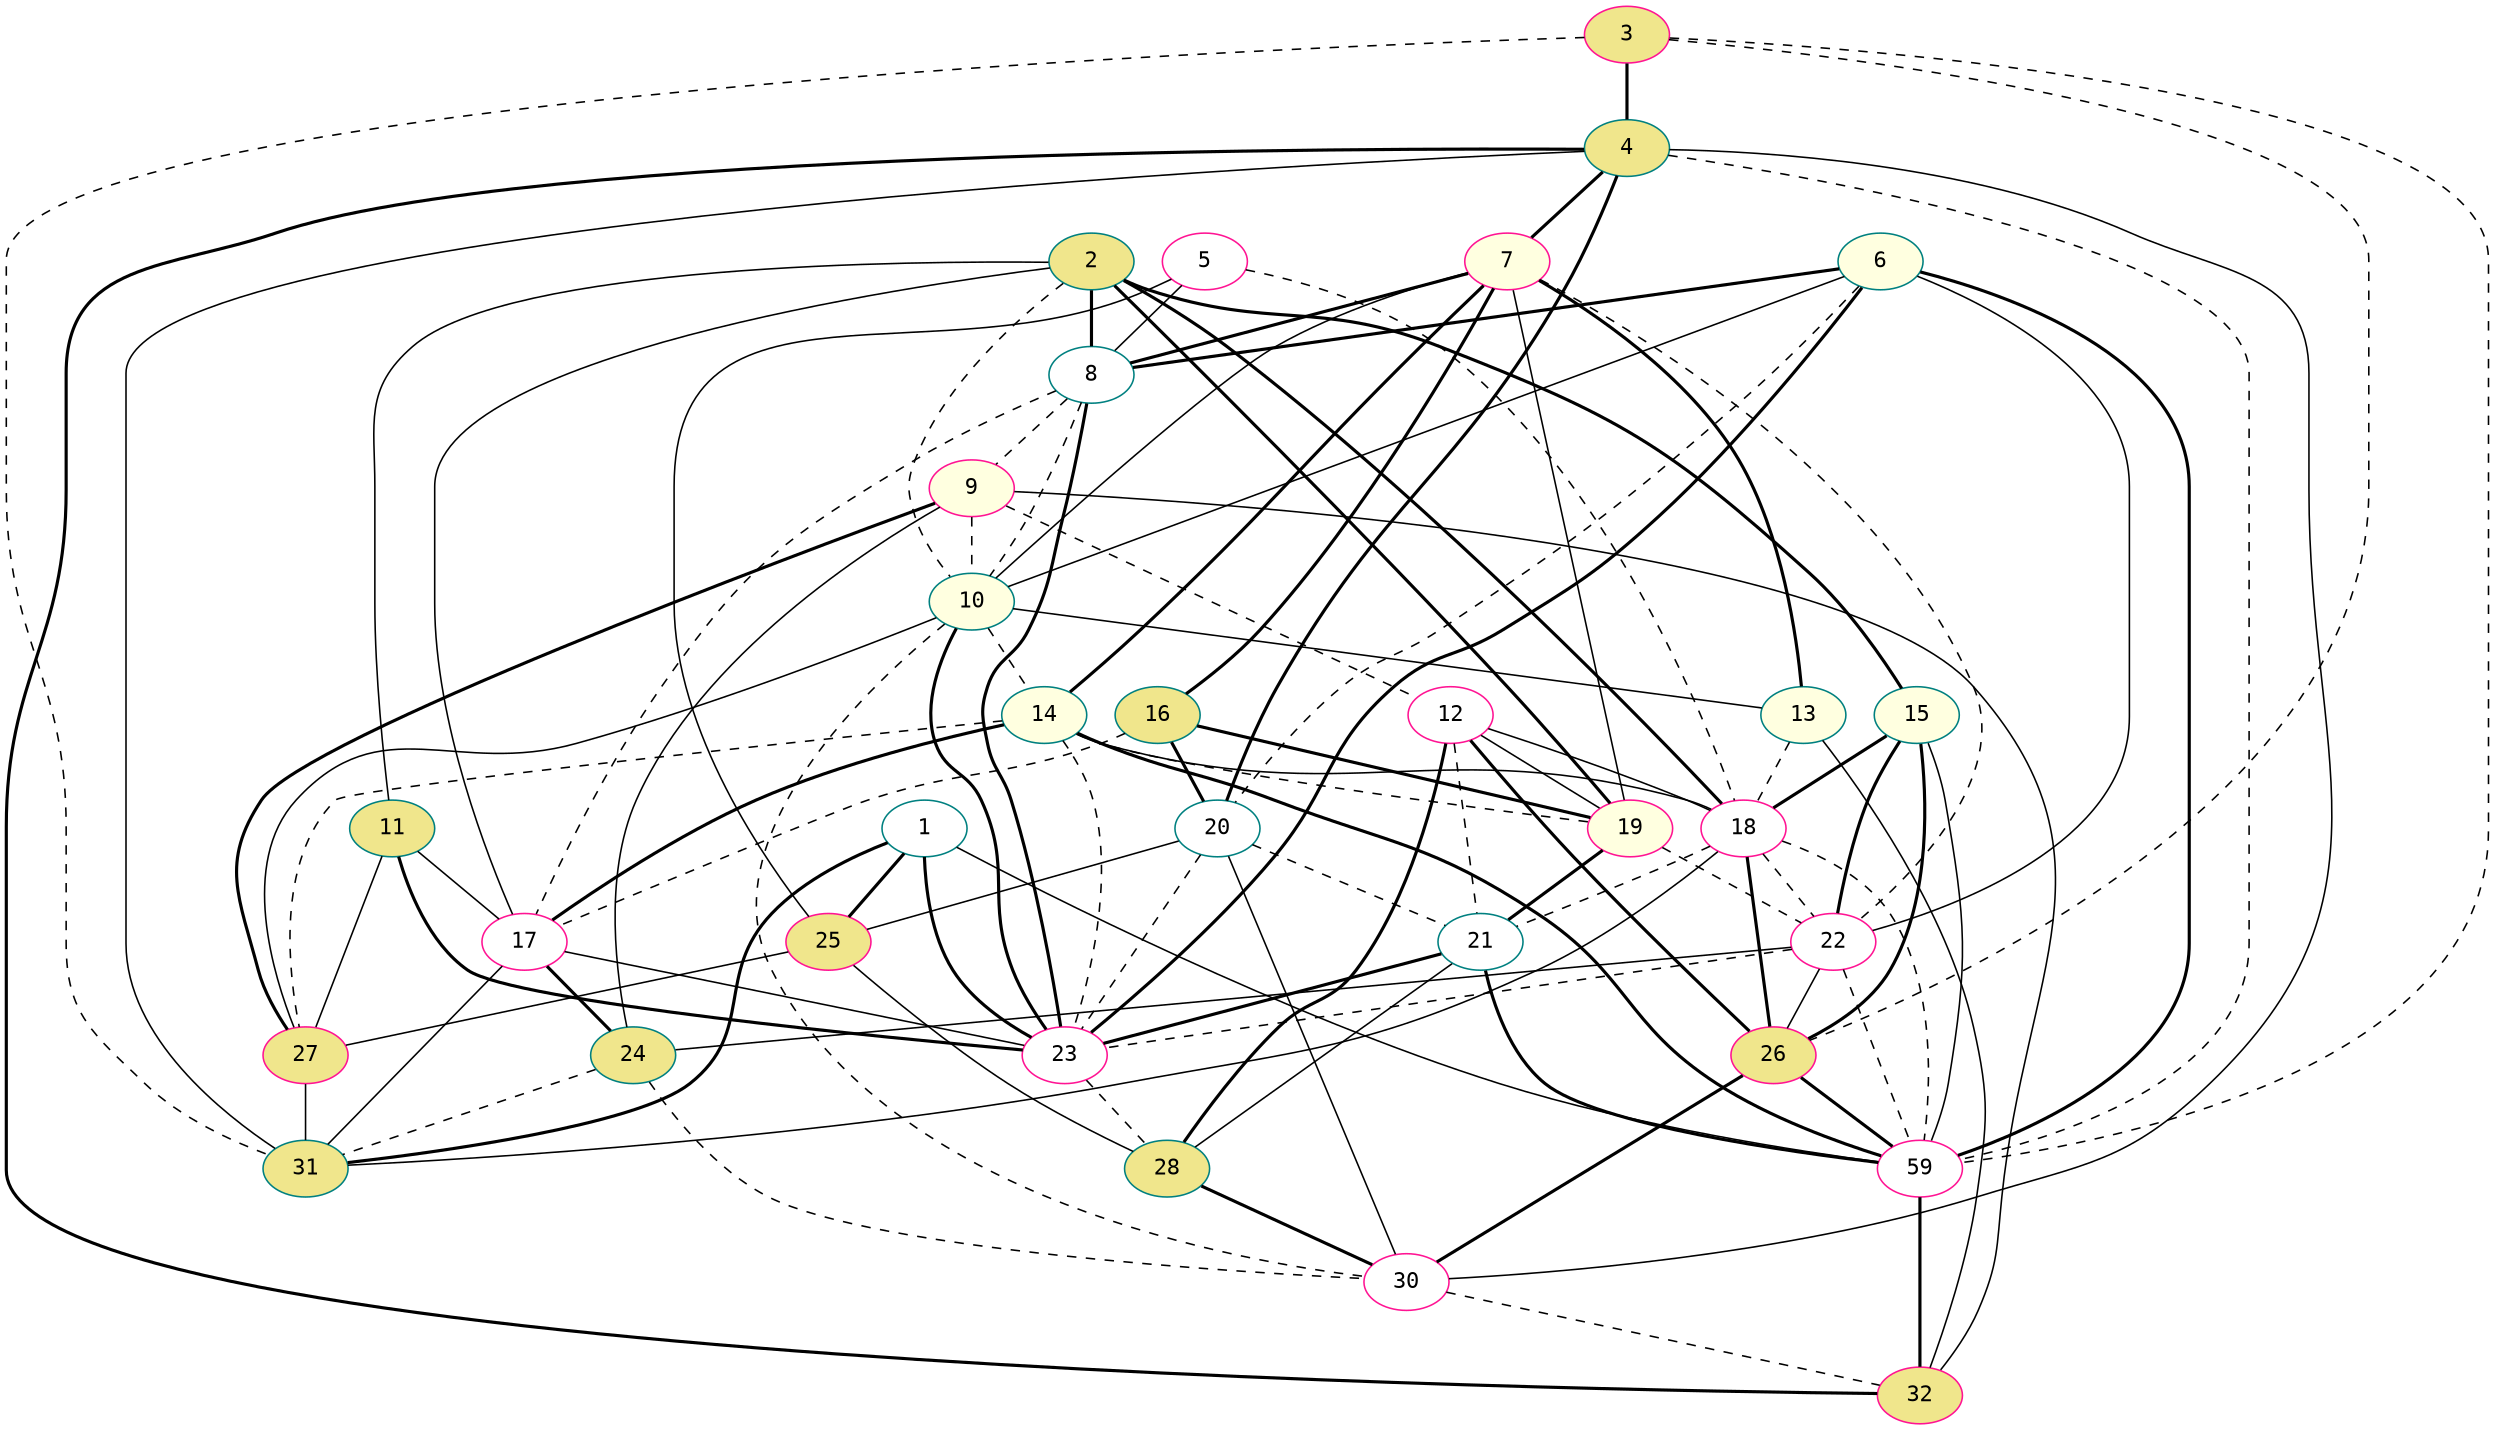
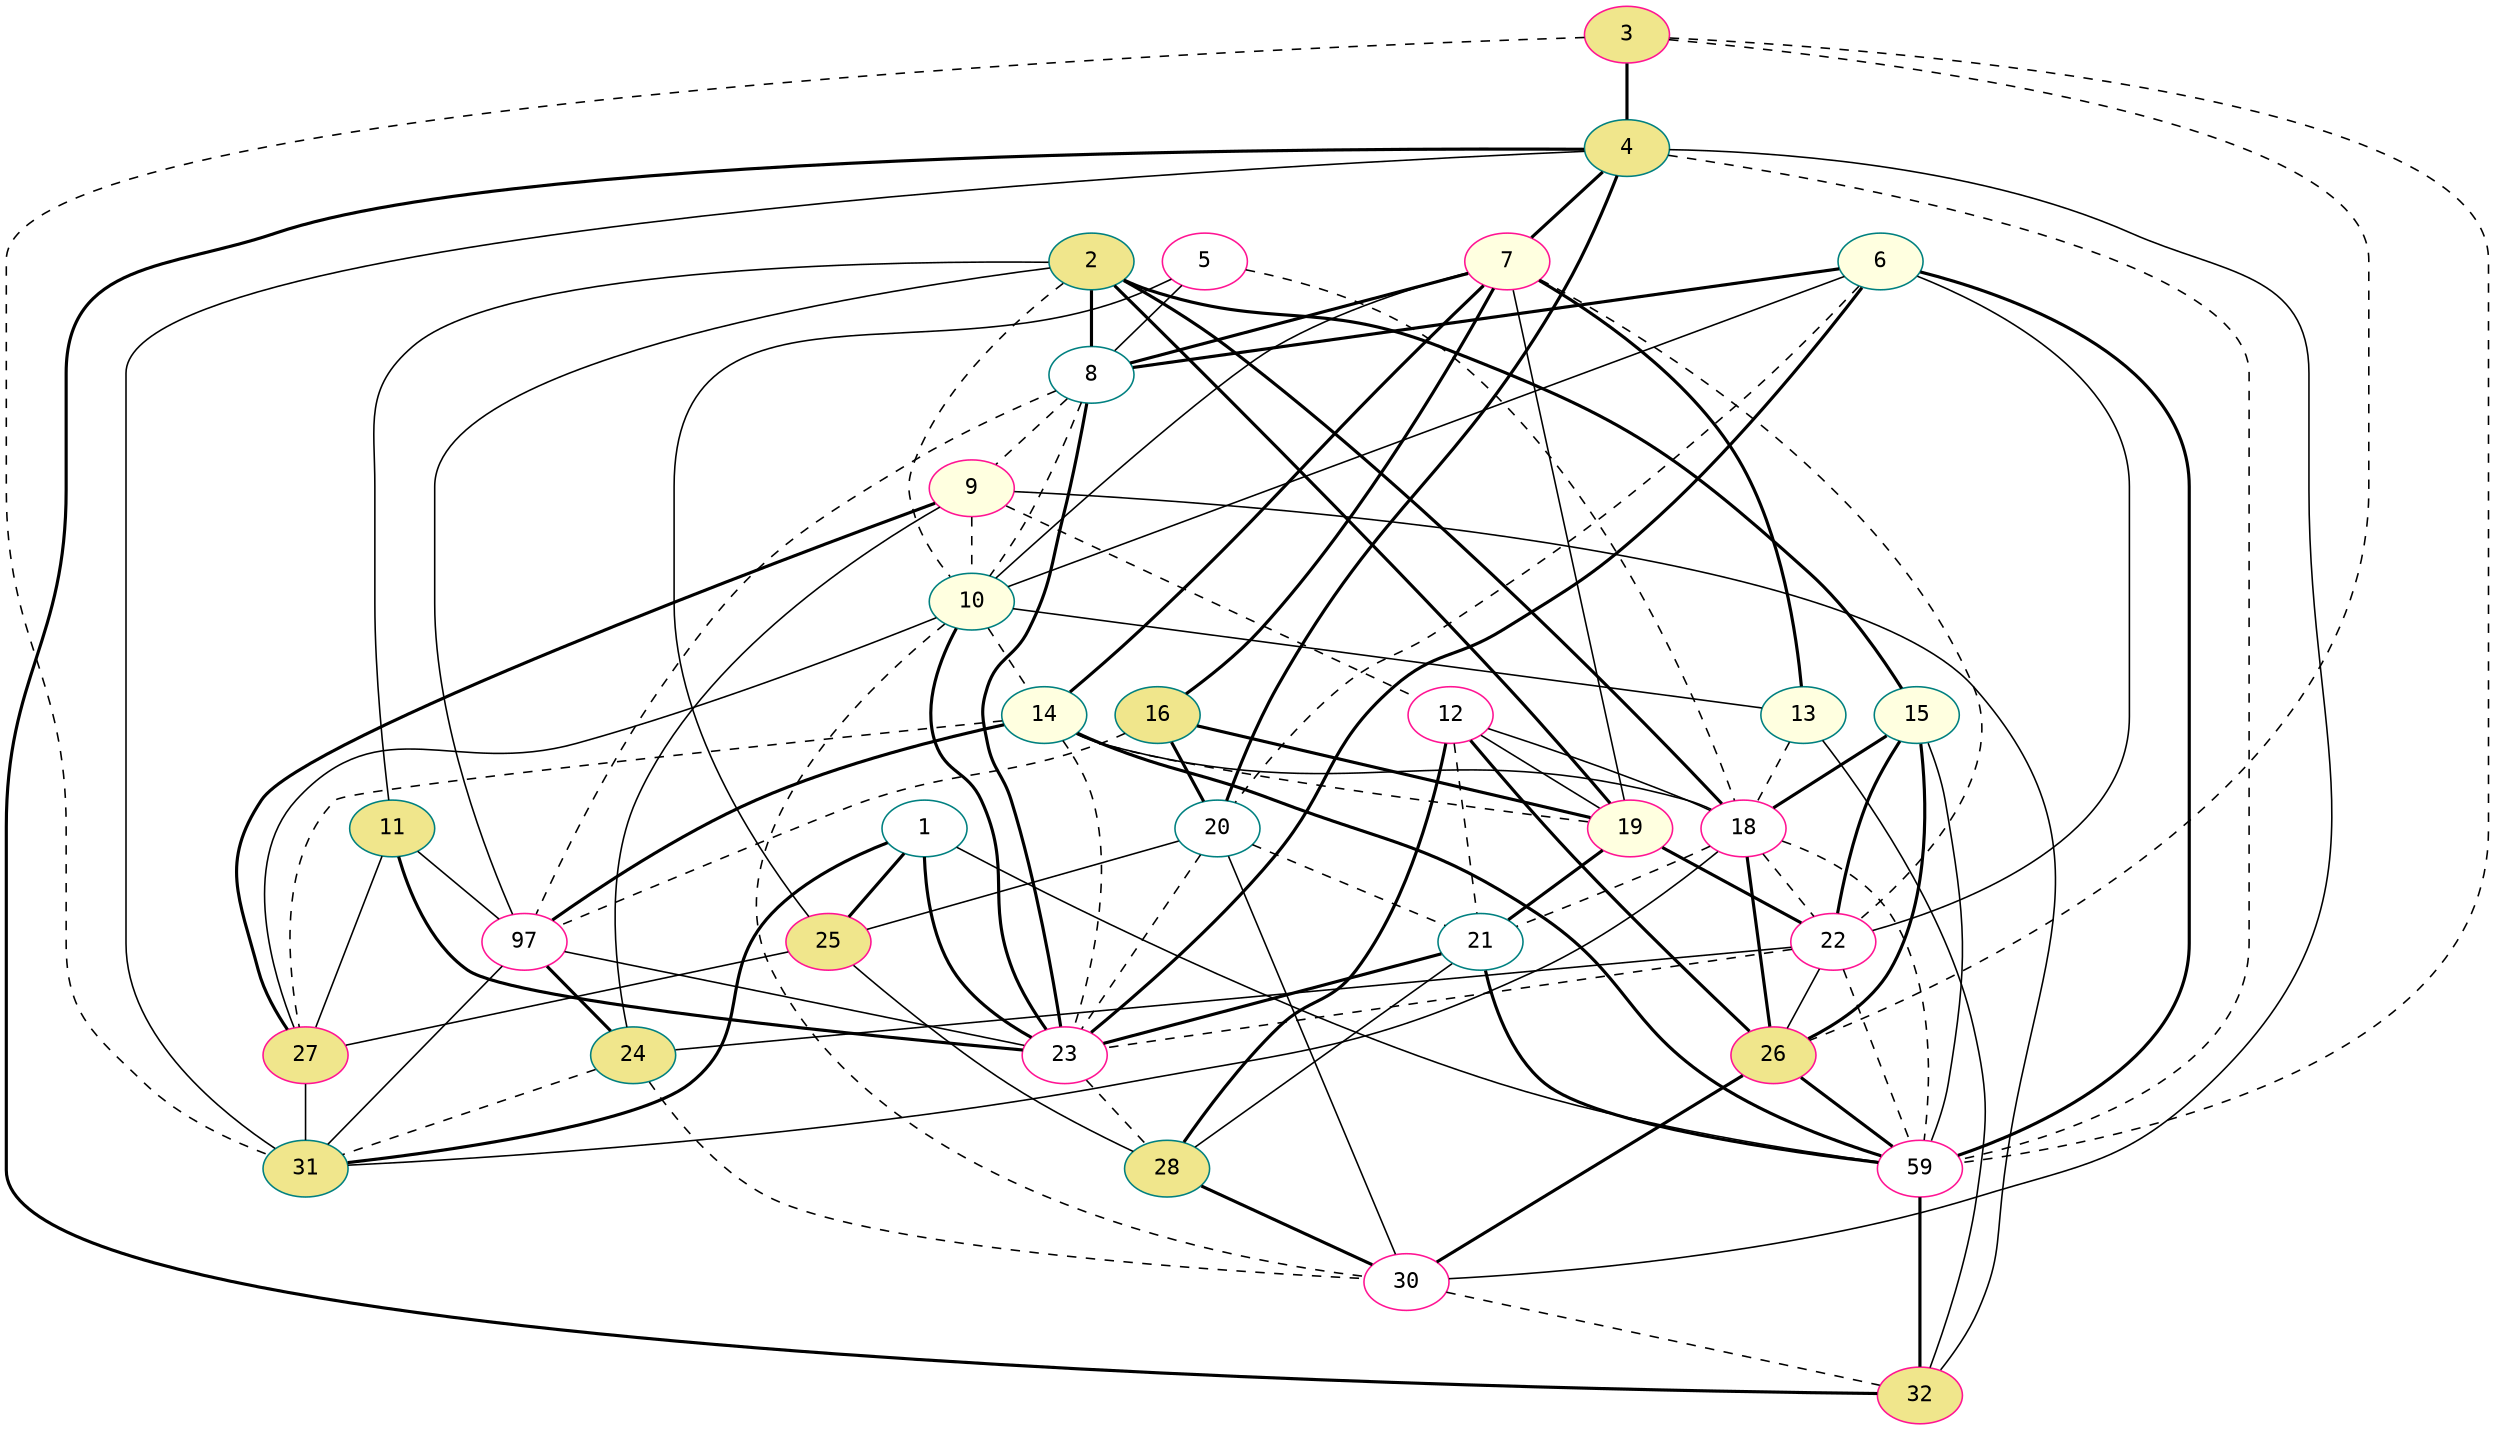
edge "19" -- "22": style dashed -> bold
node "17": label "17" -> "97"
